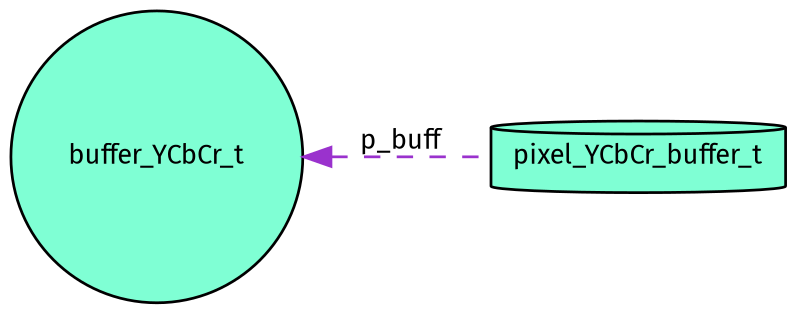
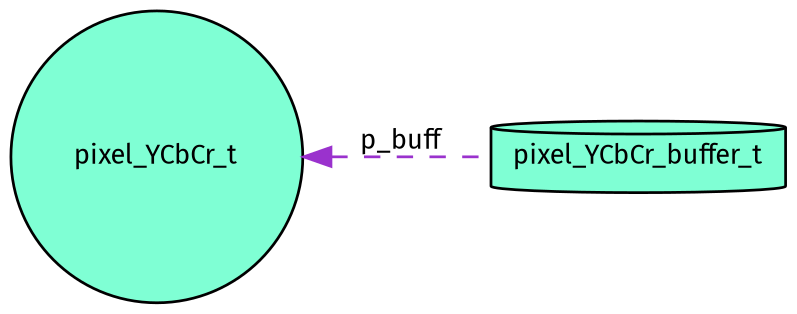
node "buffer_YCbCr_t": label "buffer_YCbCr_t" -> "pixel_YCbCr_t"
